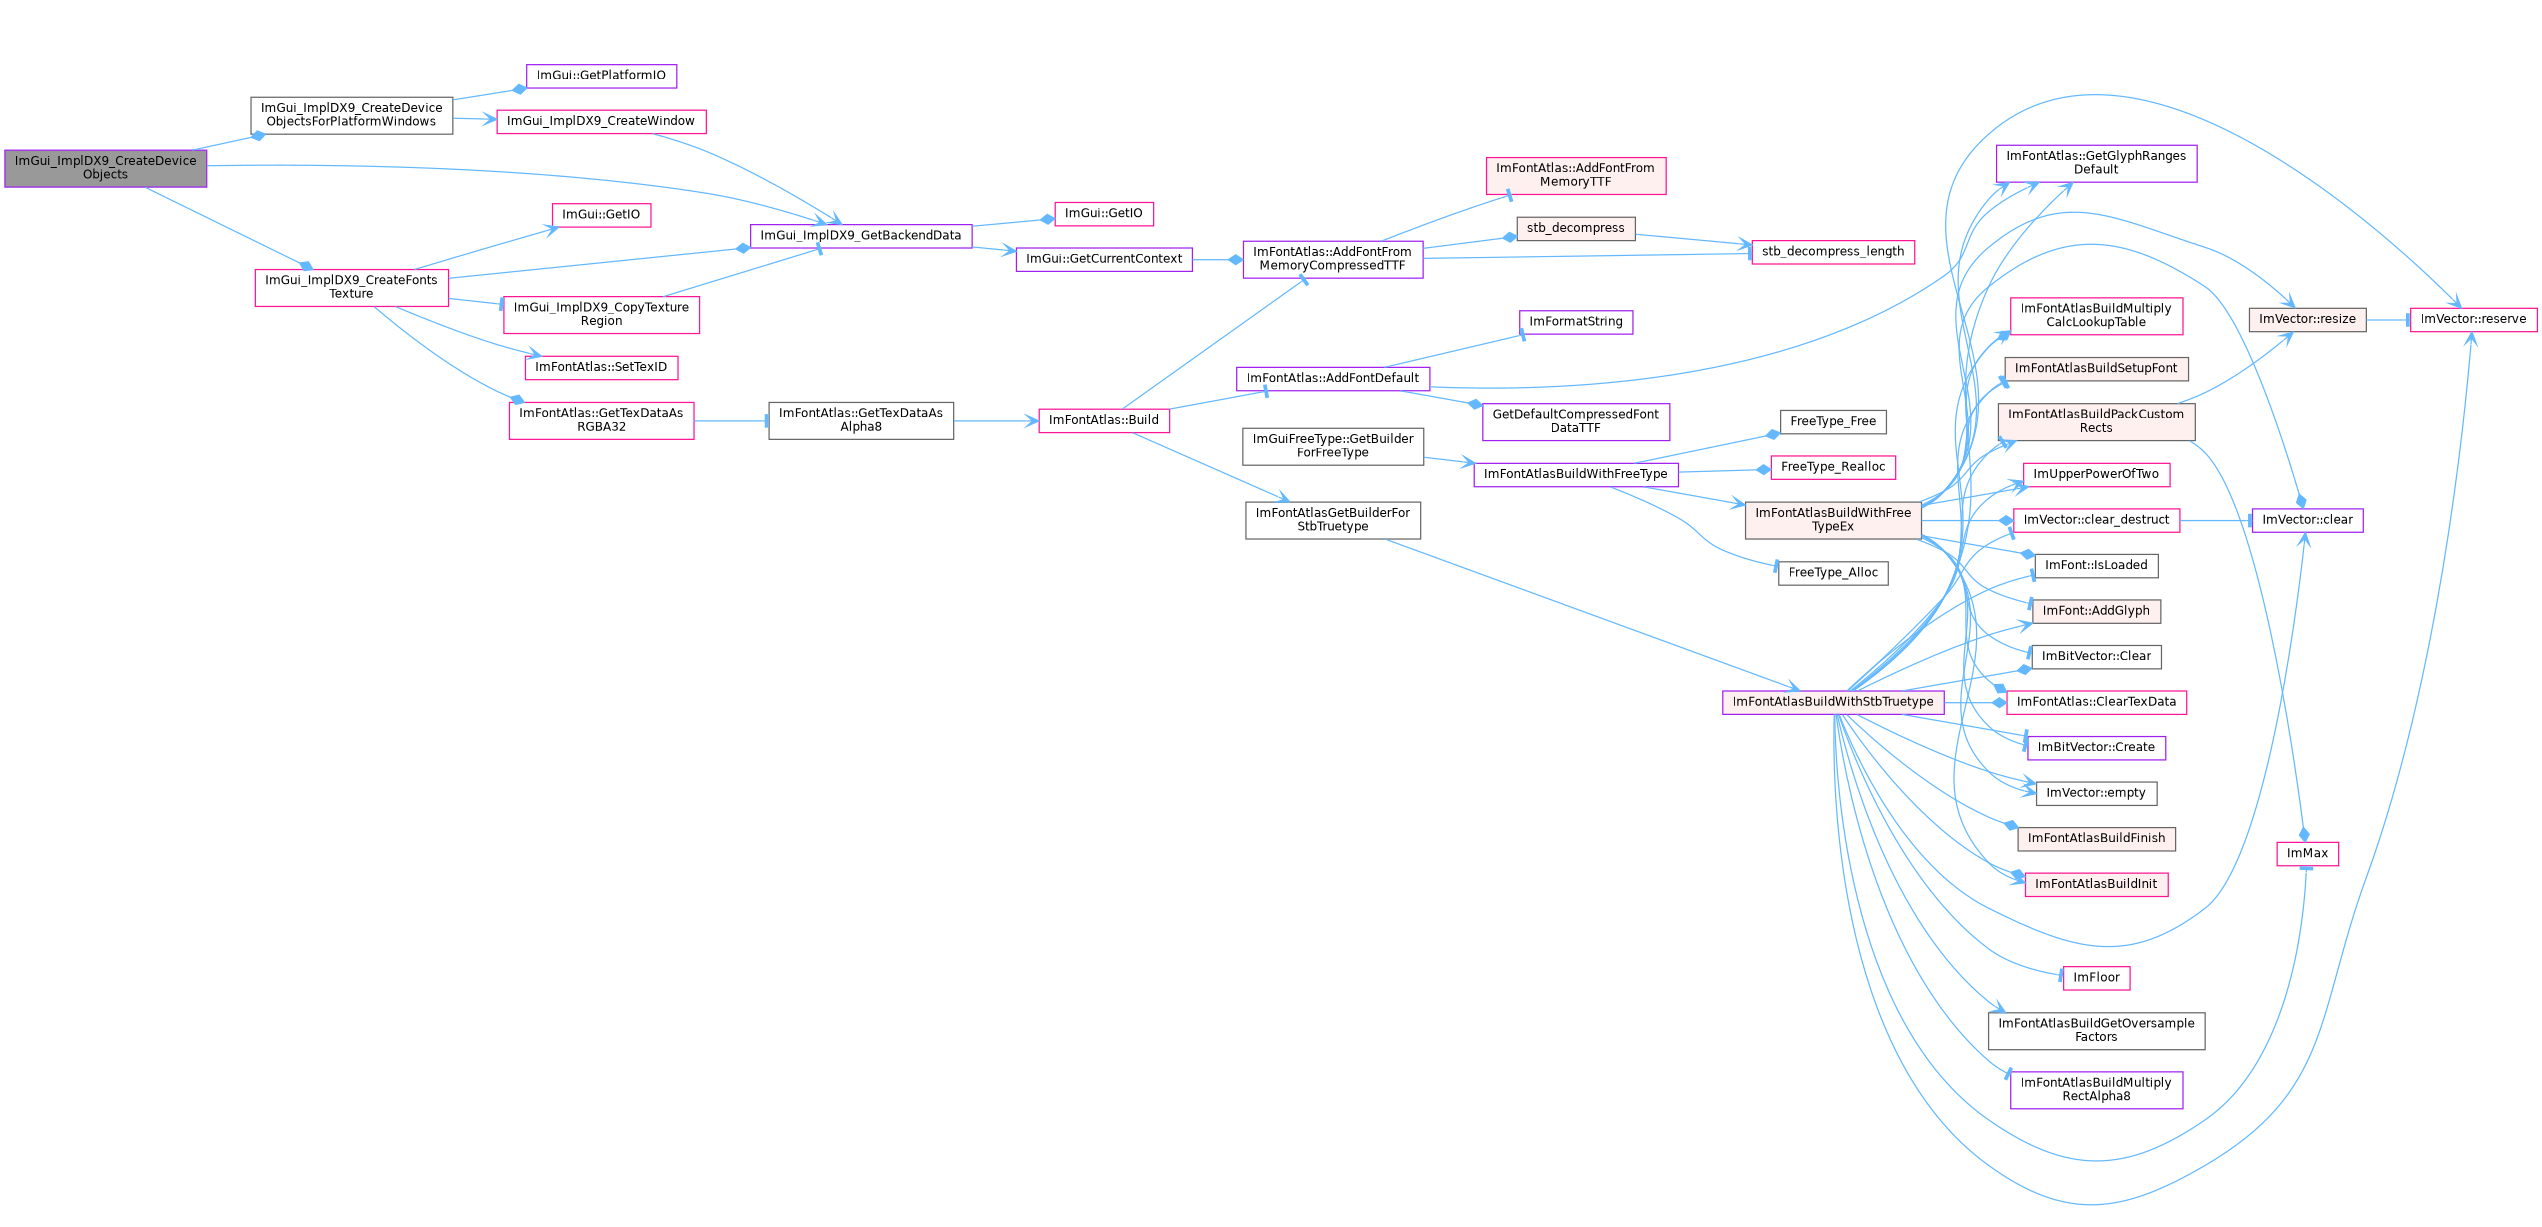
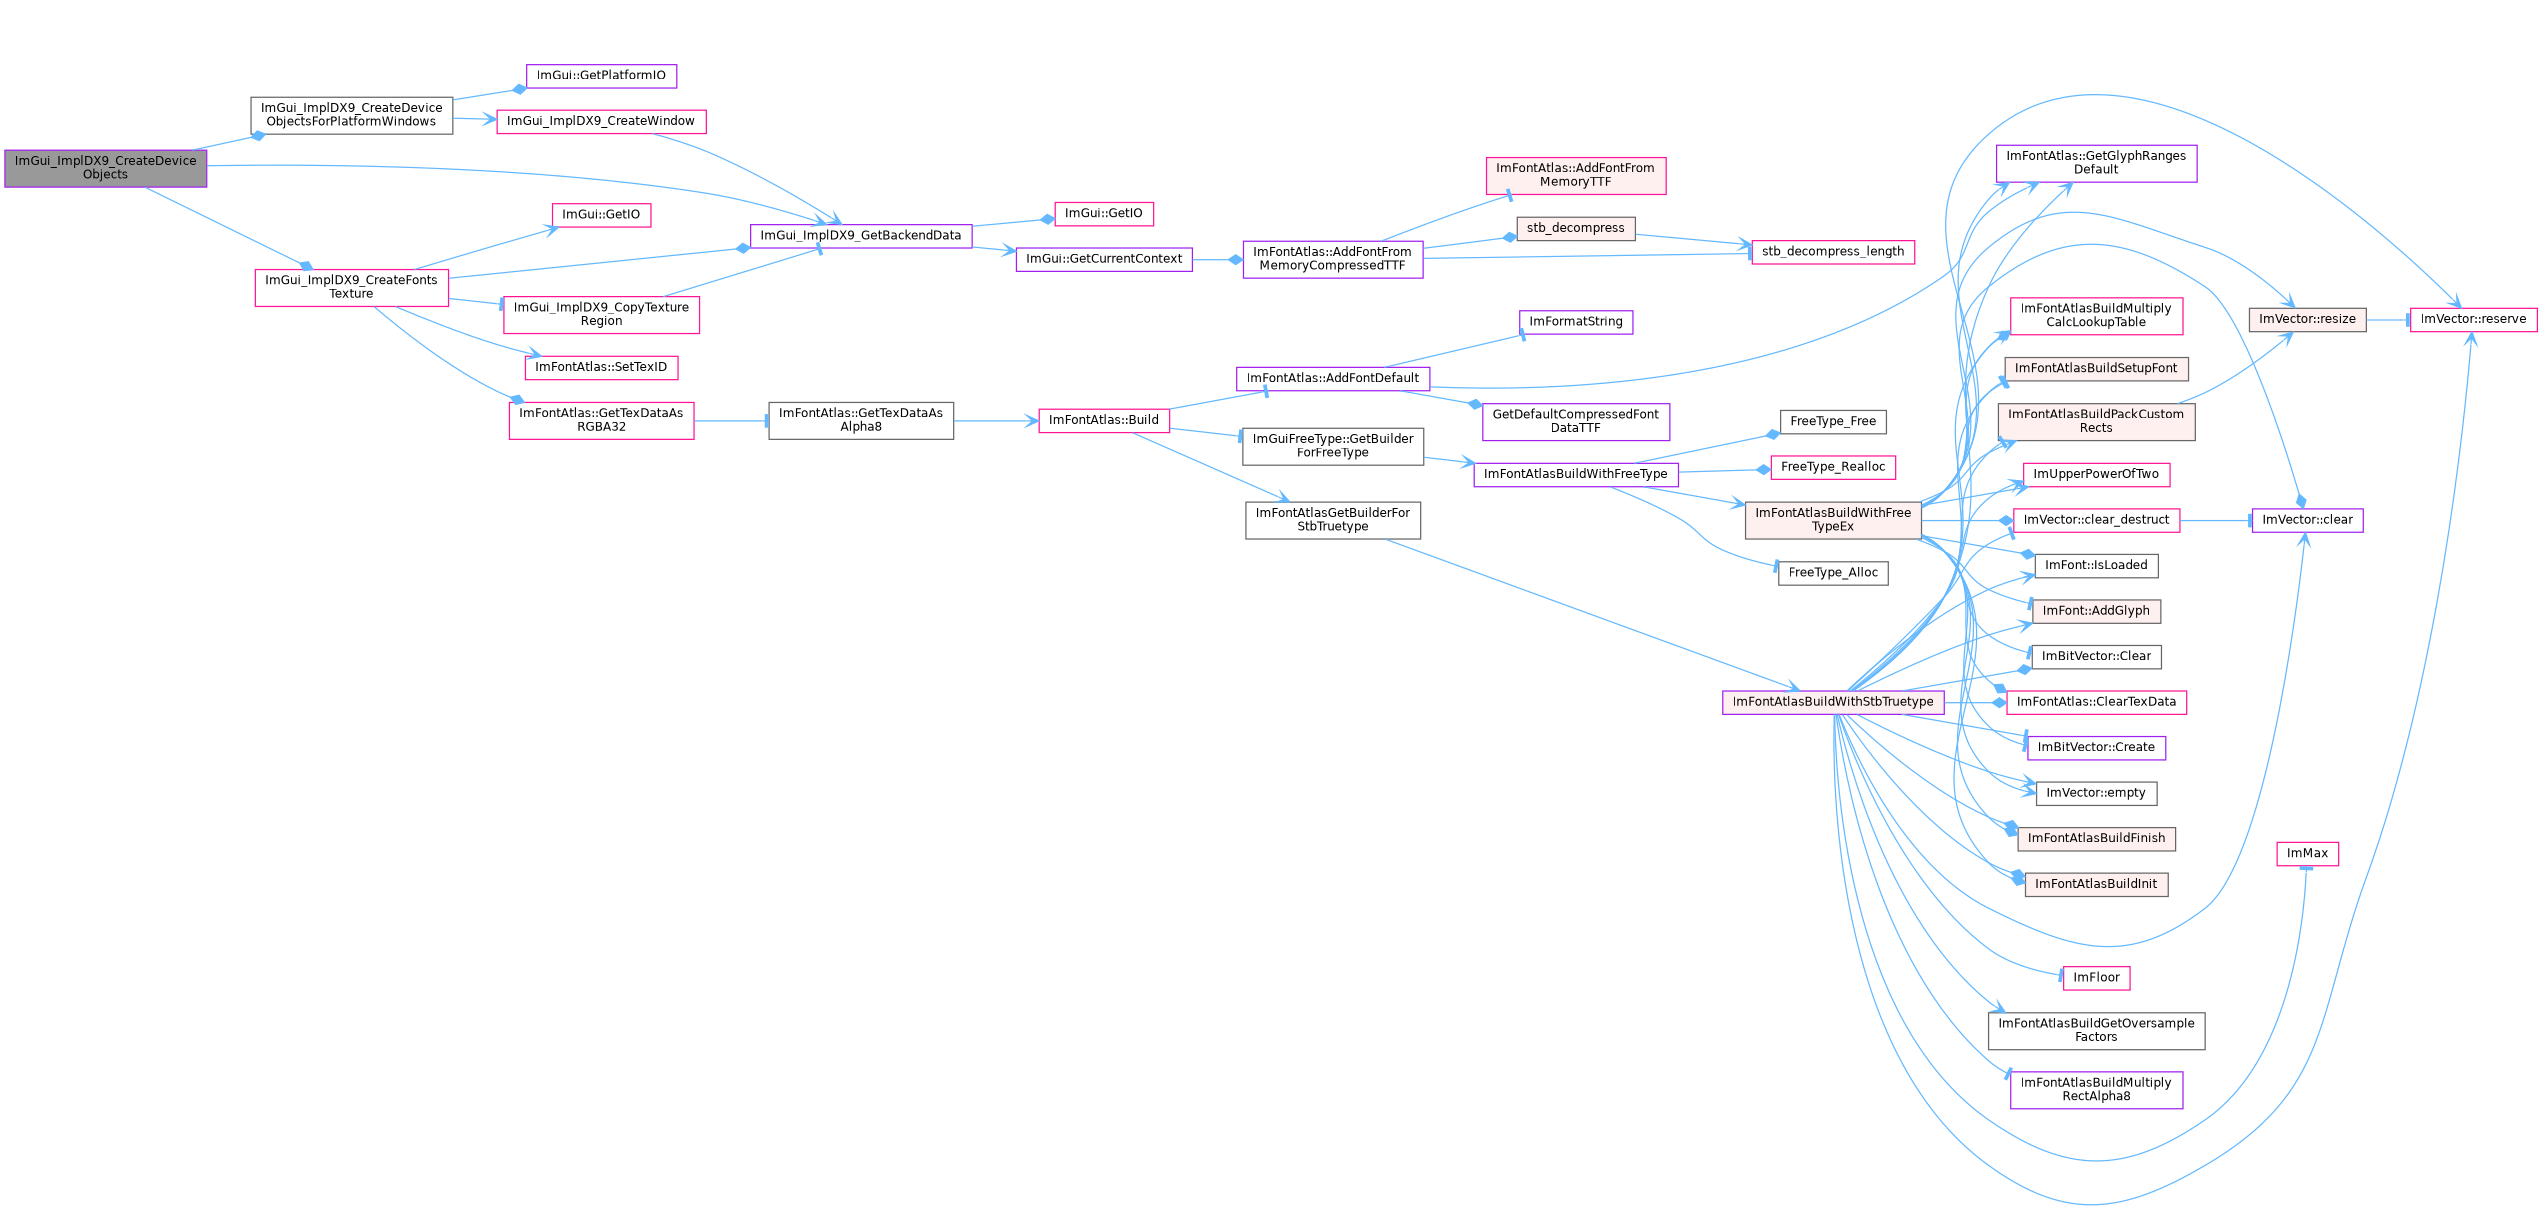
edge "ImFontAtlas::Build" -> "ImFontAtlas::AddFontFrom MemoryCompressedTTF": now "ImFontAtlas::Build" -> "ImGuiFreeType::GetBuilder ForFreeType"
edge "ImFontAtlasBuildWithStbTruetype" -> "ImFont::IsLoaded": arrowhead tee -> vee
edge "ImFontAtlasBuildPackCustom Rects" -> "ImMax": removed
edge "ImFontAtlasBuildWithFree TypeEx" -> "ImFontAtlasBuildFinish": added
edge "ImFontAtlasBuildWithFree TypeEx" -> "ImFontAtlasBuildInit": arrowhead vee -> diamond
node "ImFontAtlasBuildInit": color deeppink -> gray40
